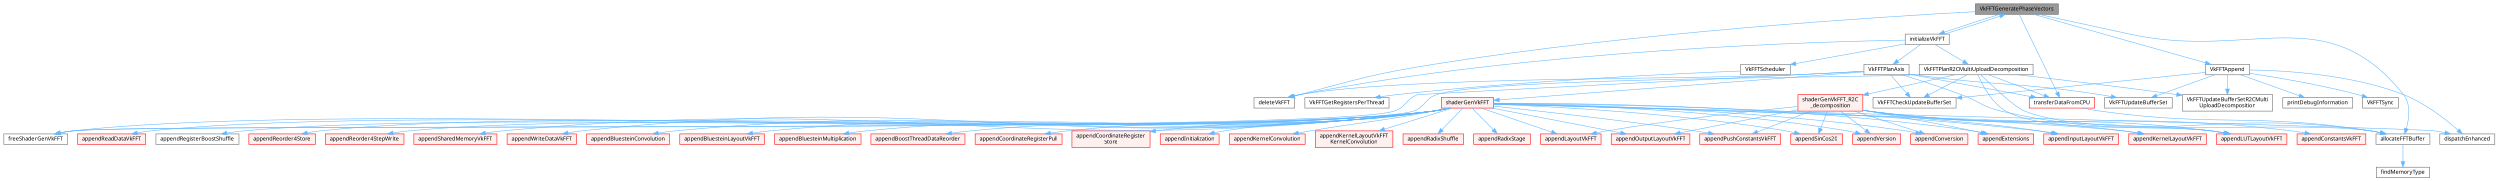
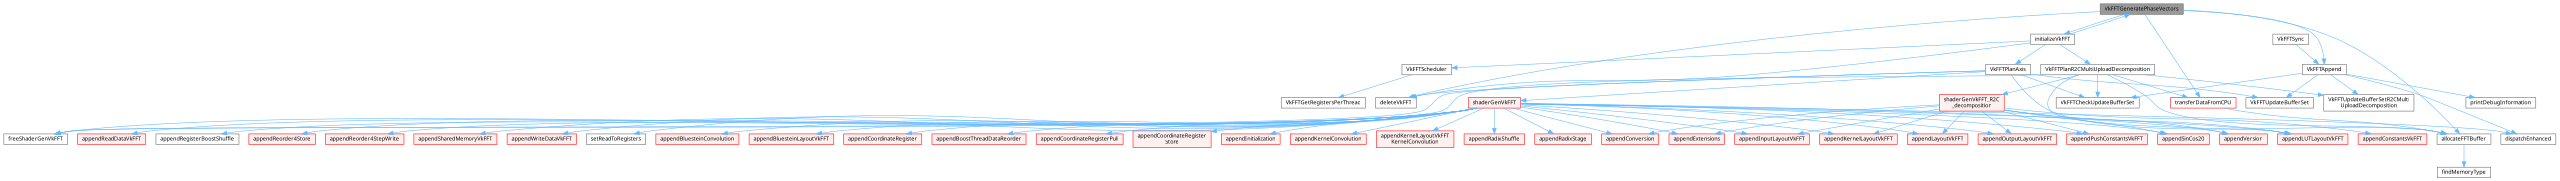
edge "VkFFTAppend" -> "VkFFTSync": reversed
edge "VkFFTPlanAxis" -> "transferDataFromCPU": removed
node "setReadToRegisters": added
node "appendBluesteinMultiplication": label "appendBluesteinMultiplication" -> "appendCoordinateRegister"
